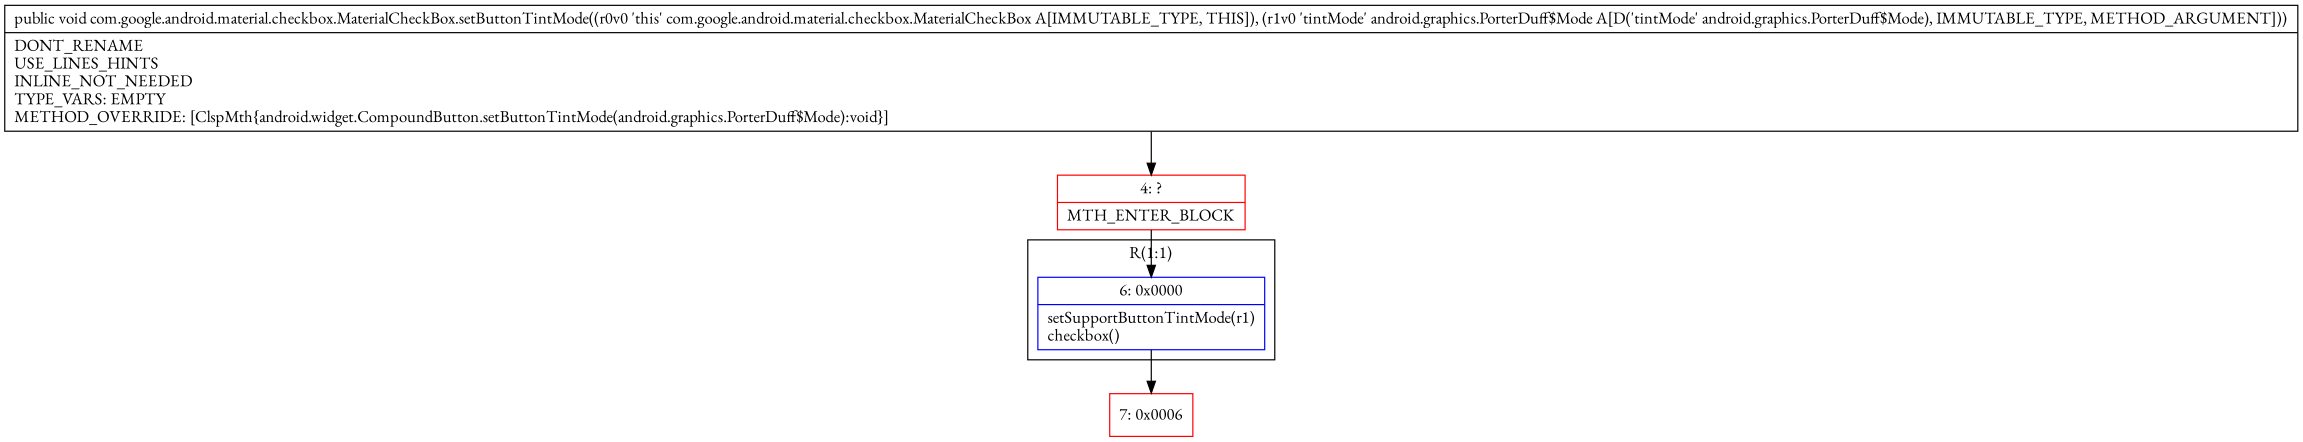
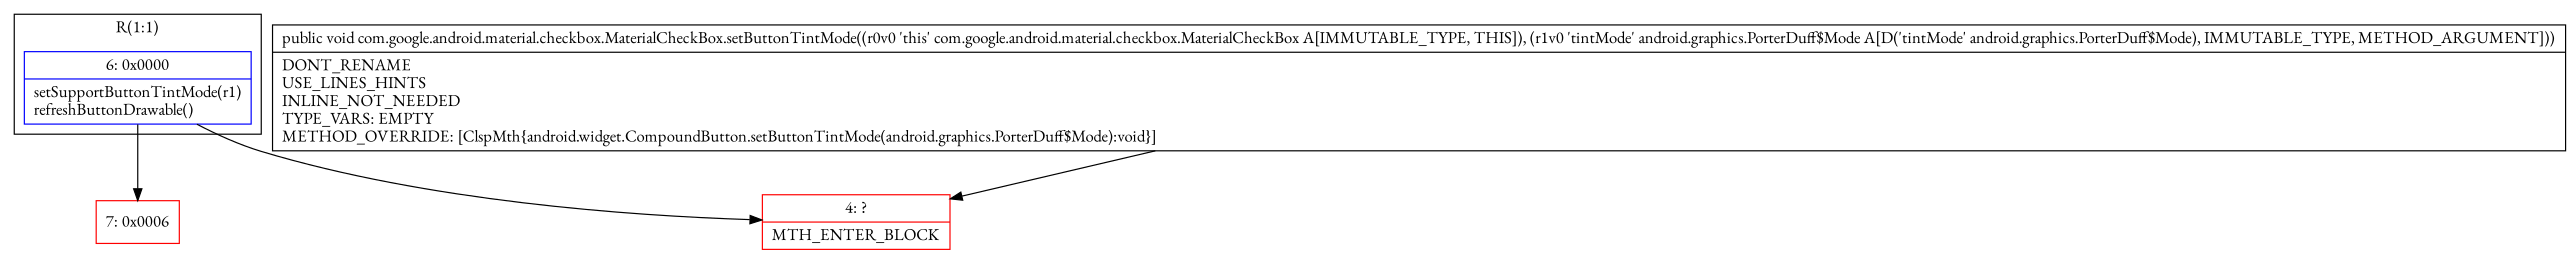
edge "4: ?" -> "6: 0x0000": reversed
node "6: 0x0000": text "checkbox()" -> "refreshButtonDrawable()"
